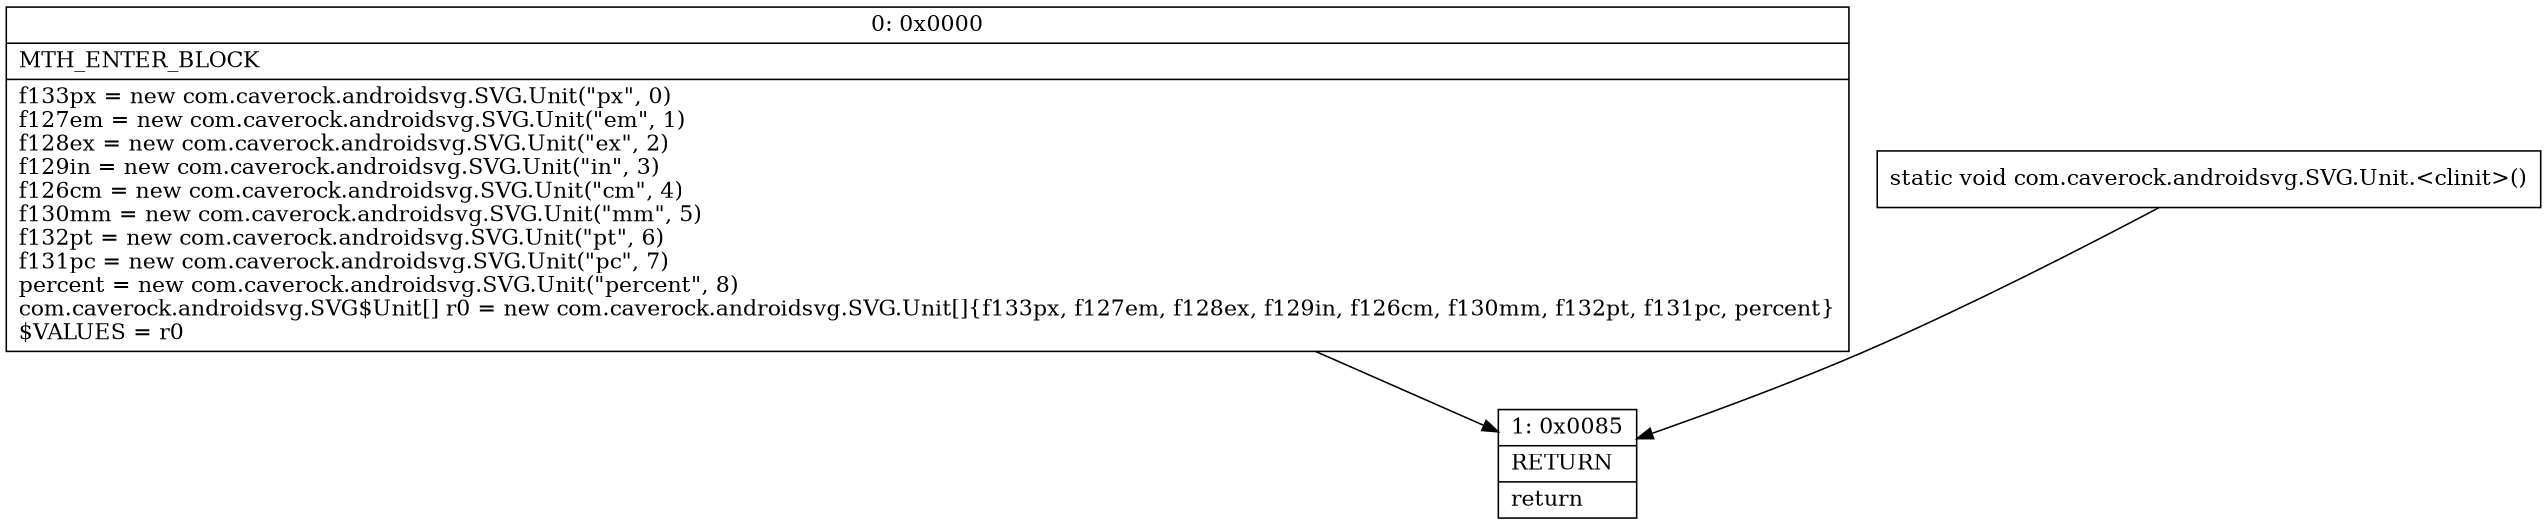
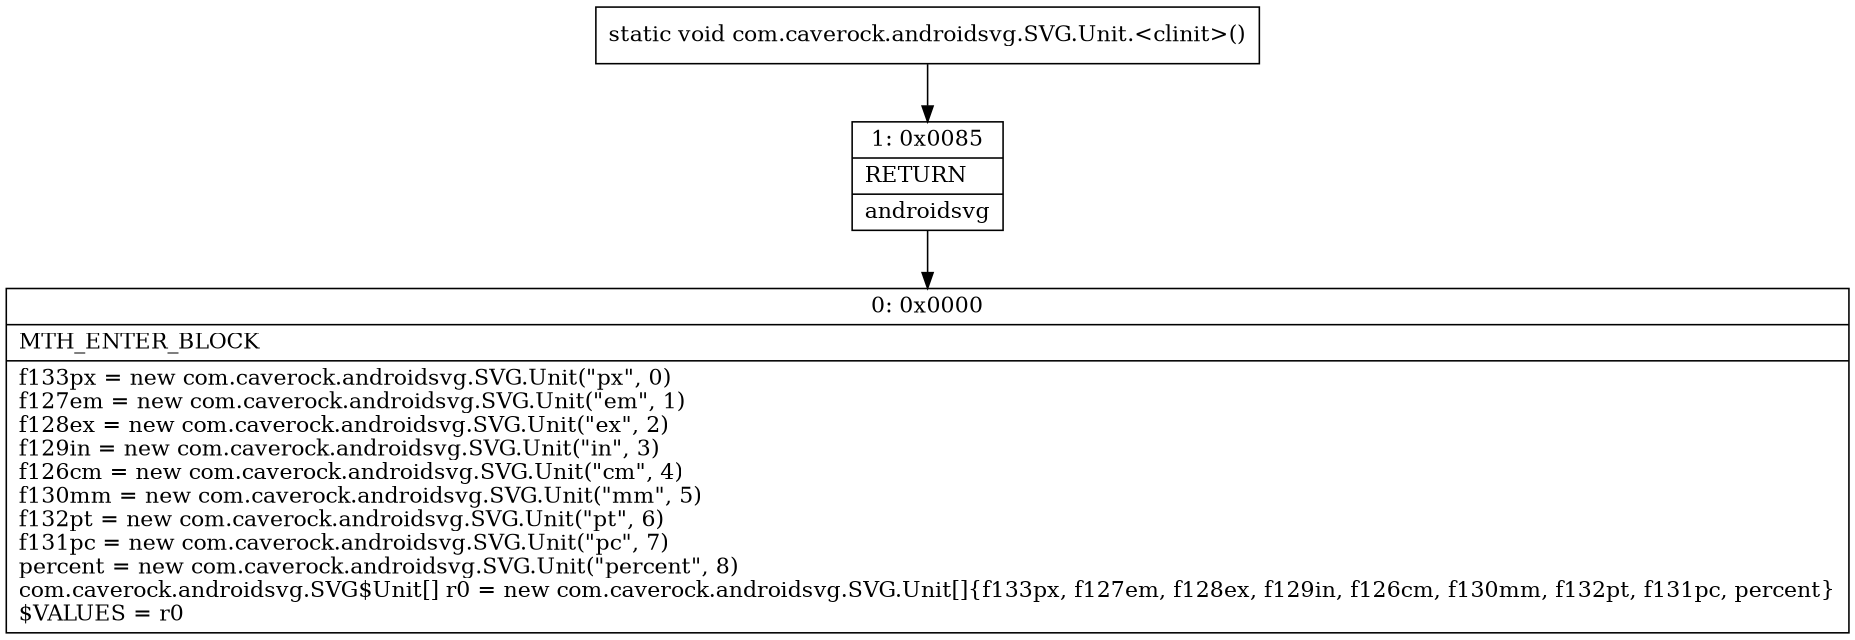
edge "0: 0x0000" -> "1: 0x0085": reversed
node "1: 0x0085": text "return" -> "androidsvg"
